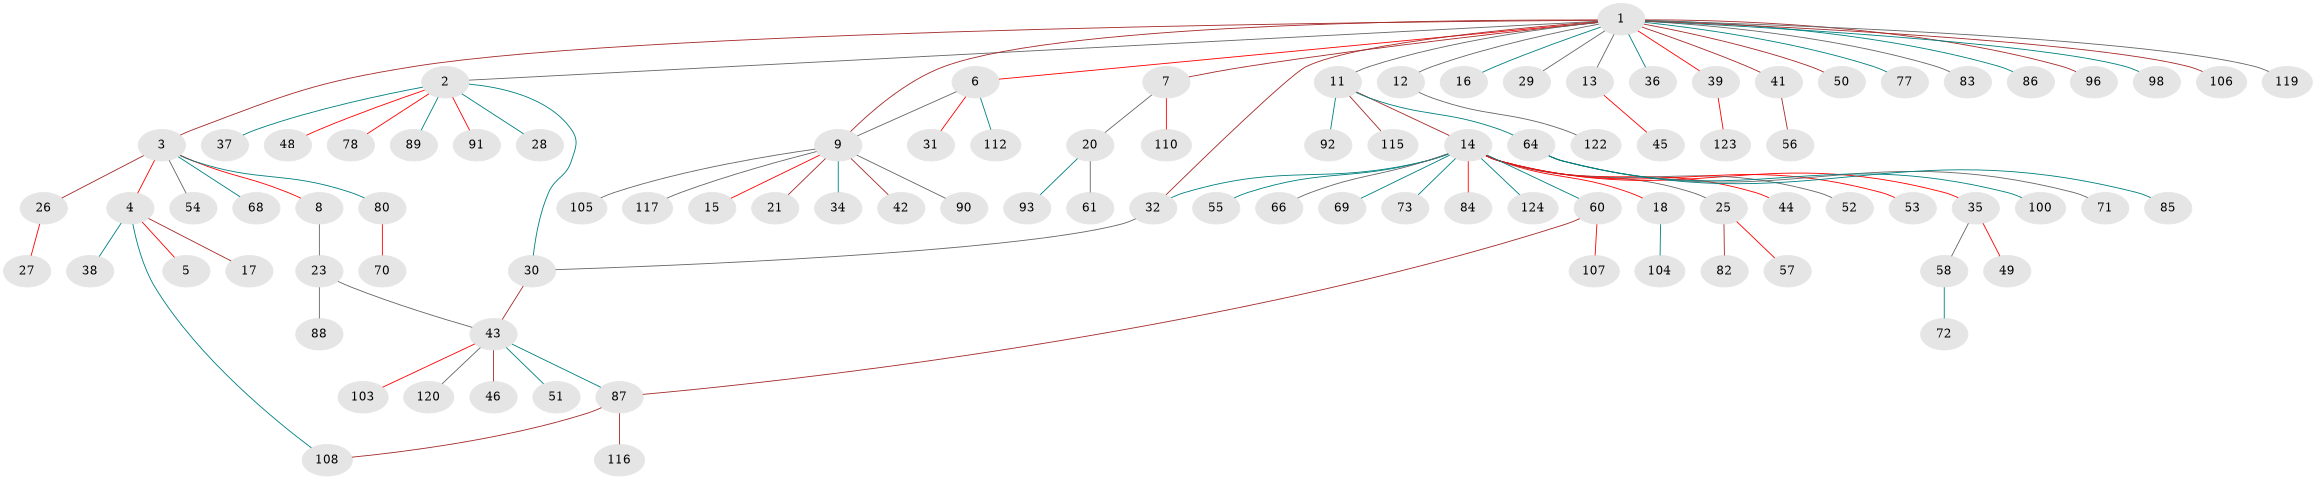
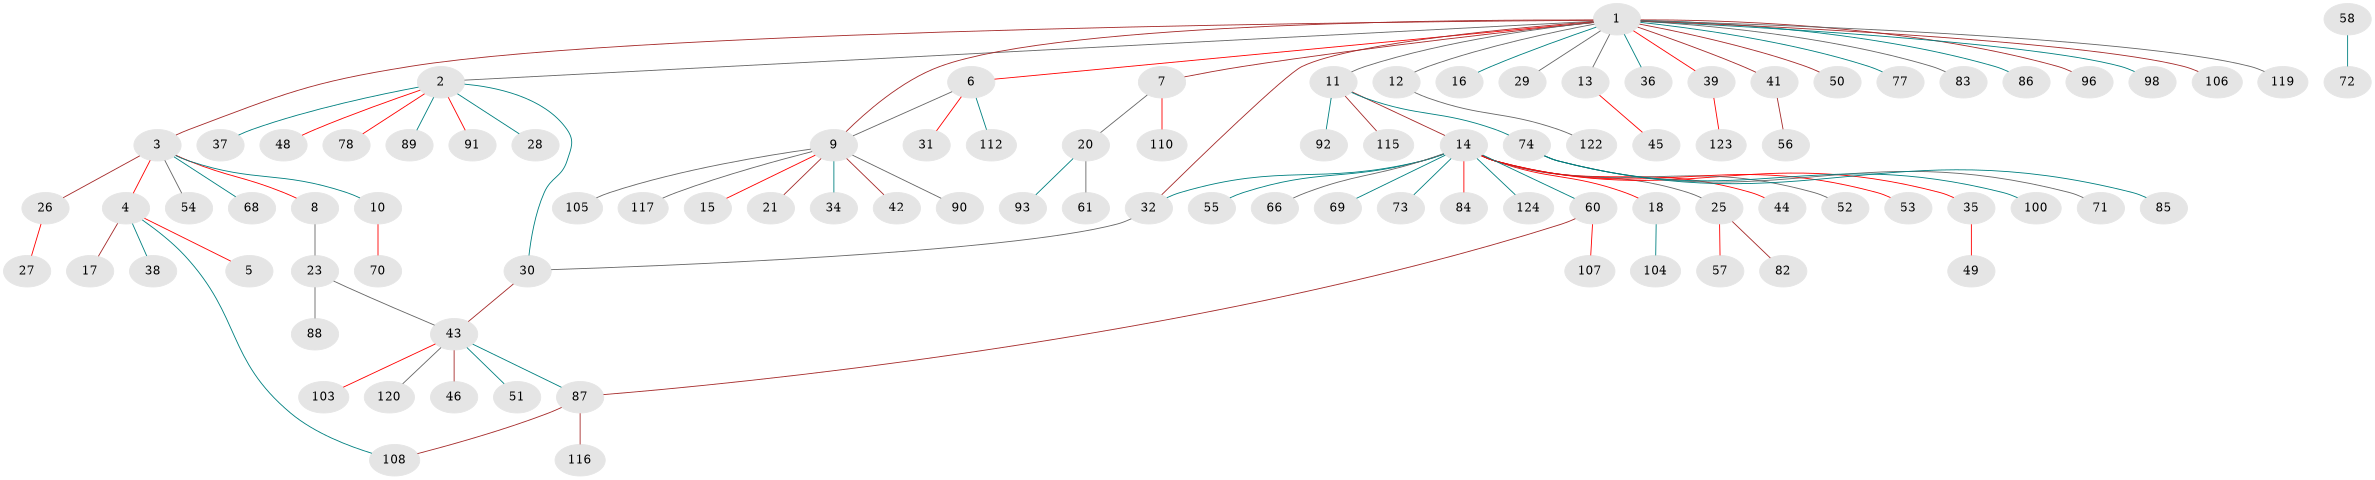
node "64": label "64" -> "74"
node "80": label "80" -> "10"
edge "35" -- "58": removed
